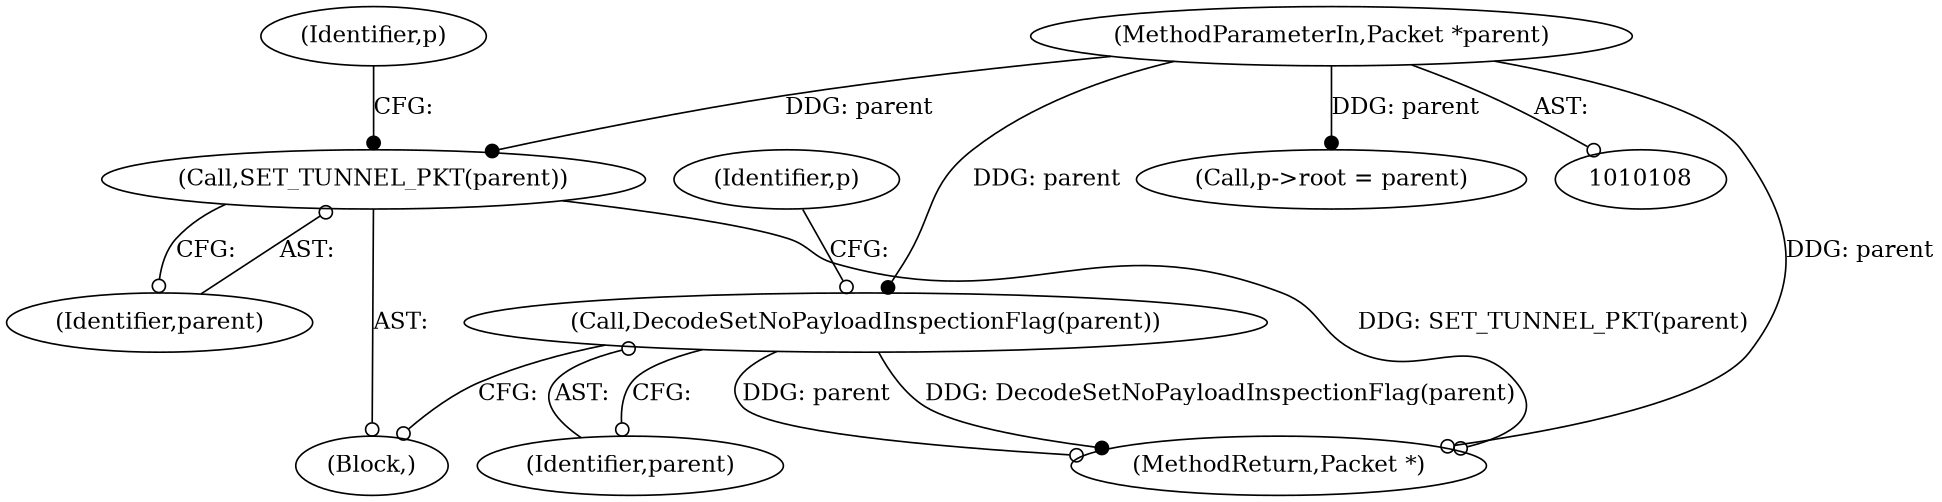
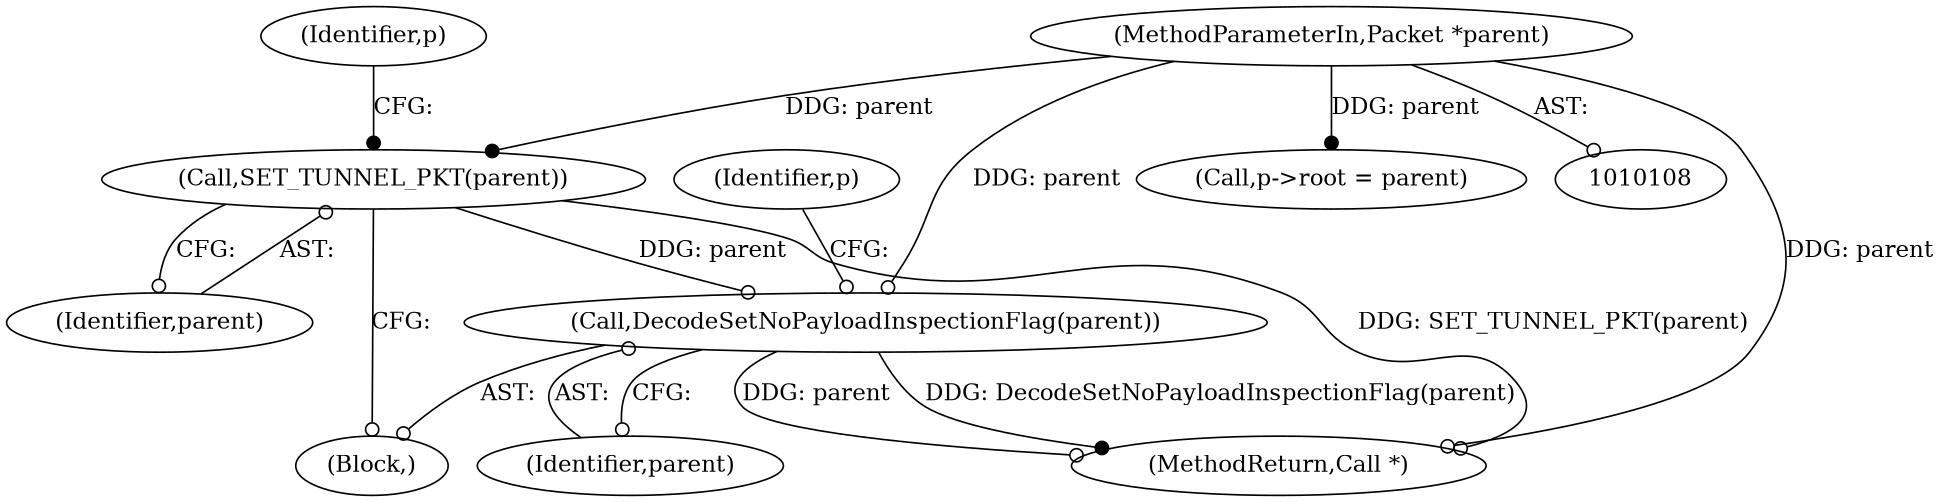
edge "(MethodParameterIn,Packet *parent)" -> "(Call,DecodeSetNoPayloadInspectionFlag(parent))": arrowhead dot -> odot
edge "(Call,SET_TUNNEL_PKT(parent))" -> "(Call,DecodeSetNoPayloadInspectionFlag(parent))": added, label "DDG: parent"
edge "(Call,SET_TUNNEL_PKT(parent))" -> "(Block,)": label "AST: " -> "CFG: "
edge "(Call,DecodeSetNoPayloadInspectionFlag(parent))" -> "(Block,)": label "CFG: " -> "AST: "
node "(MethodReturn,Packet *)": label "(MethodReturn,Packet *)" -> "(MethodReturn,Call *)"
